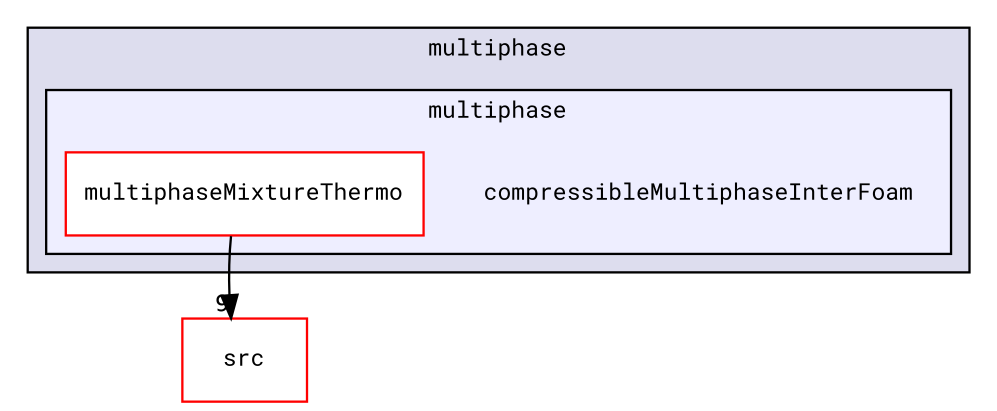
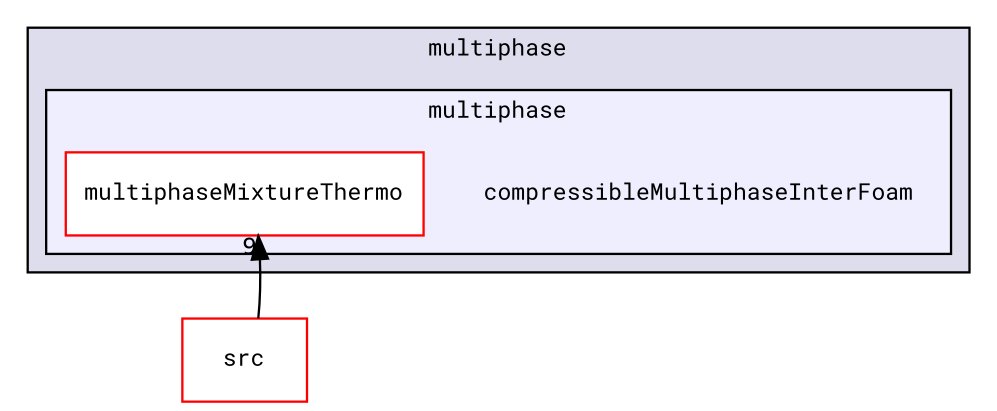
edge "multiphaseMixtureThermo" -> "src": reversed
